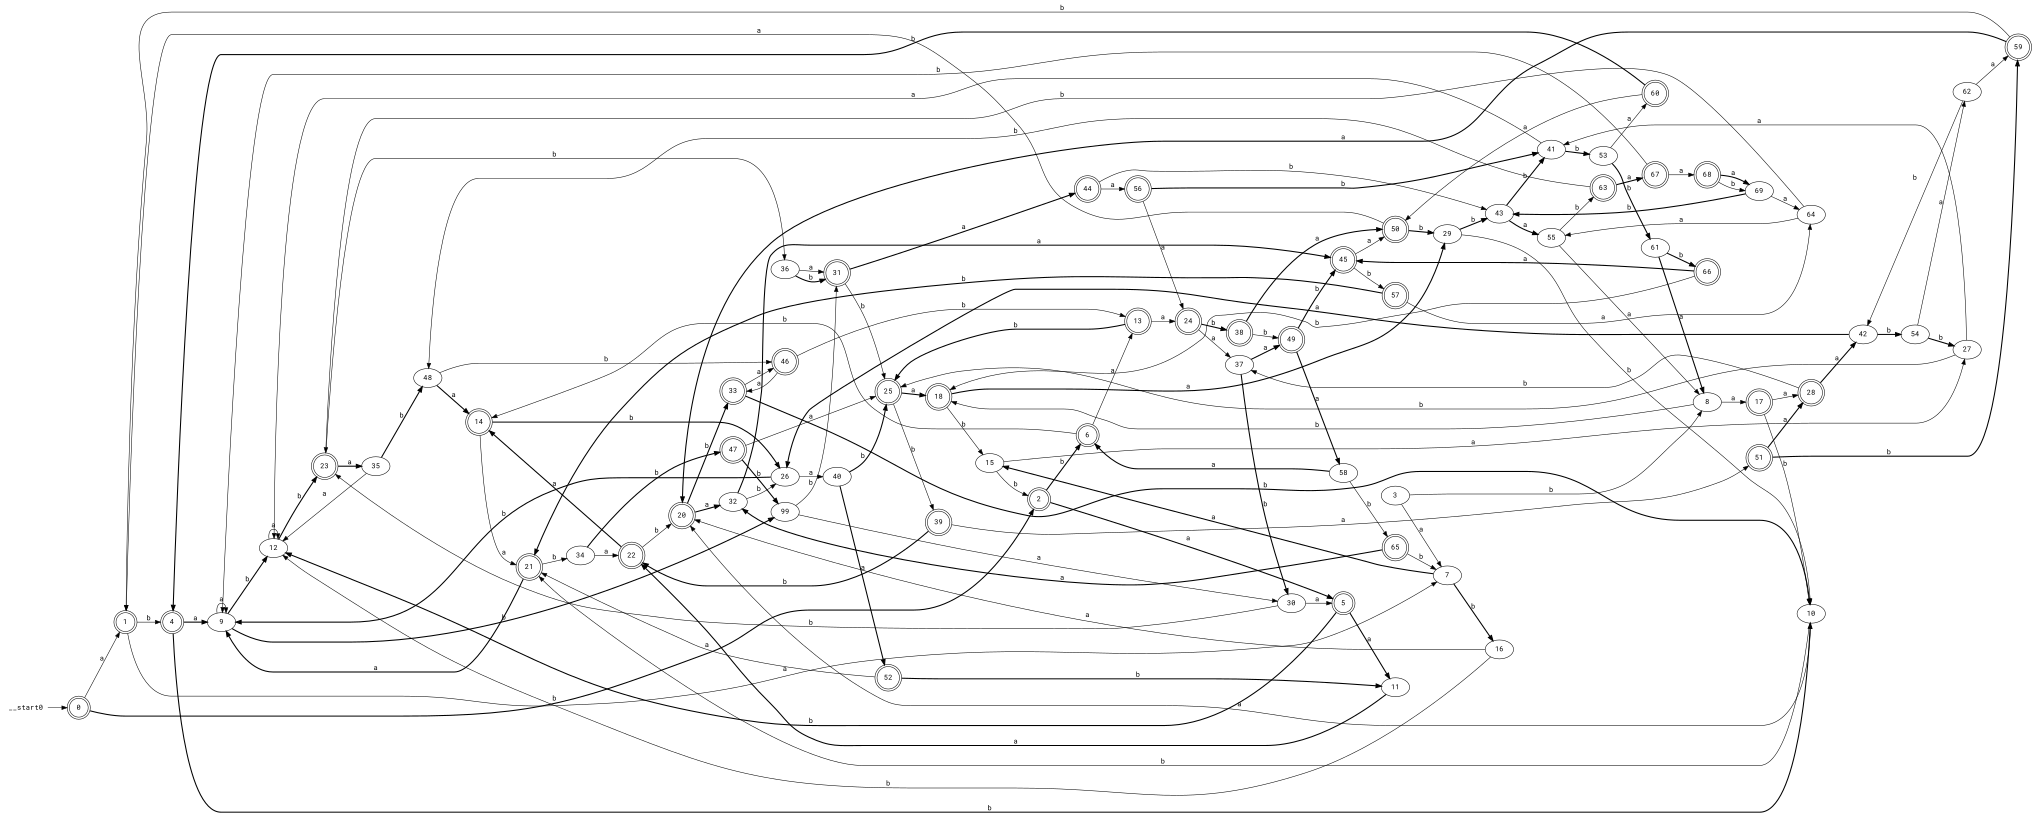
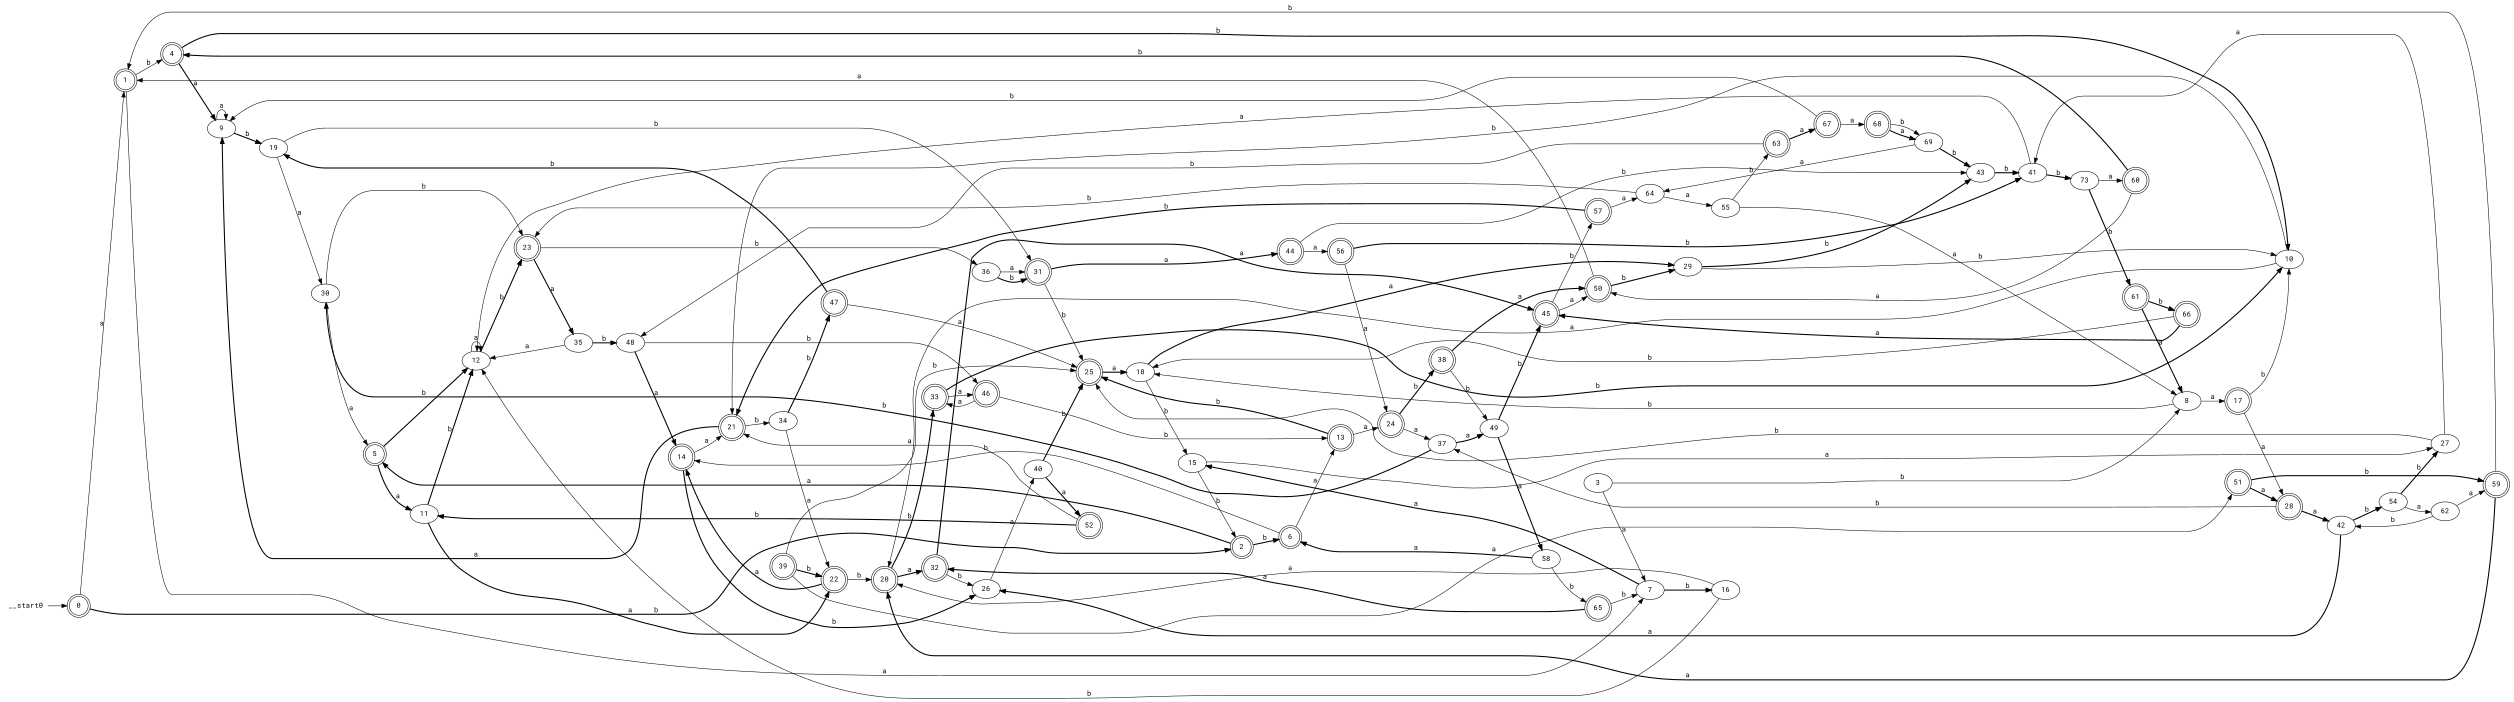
node "53": label "53" -> "73"
edge "43" -> "55": removed, label "a"
node "61": shape ellipse -> doublecircle
node "49": shape doublecircle -> ellipse
node "18": shape doublecircle -> ellipse
edge "25" -> "39": reversed
node "32": shape ellipse -> doublecircle
node "99": label "99" -> "19"
edge "26" -> "9": removed, label "b"
edge "9" -> "12": now "11" -> "12"
